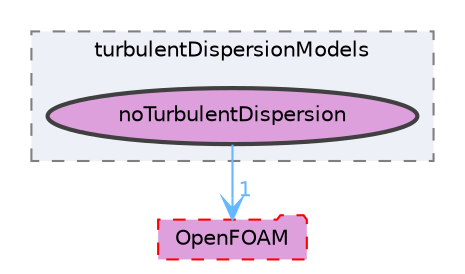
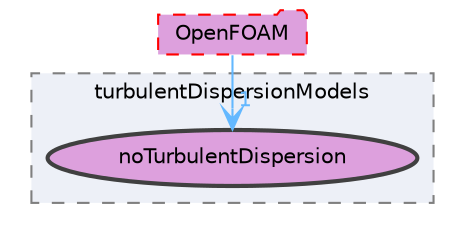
edge "noTurbulentDispersion" -> "OpenFOAM": reversed
